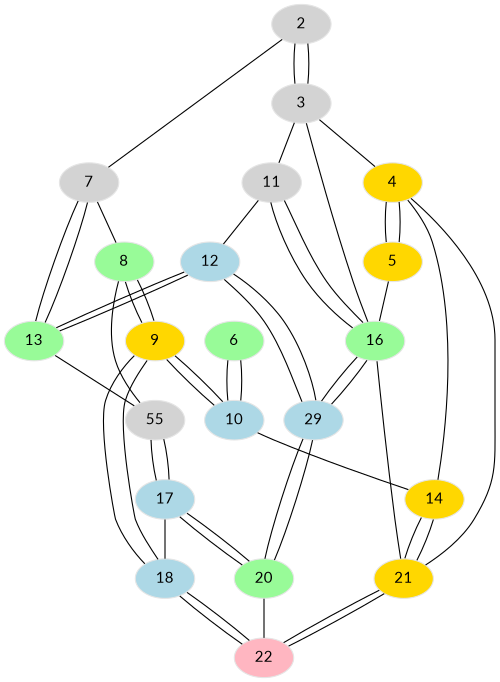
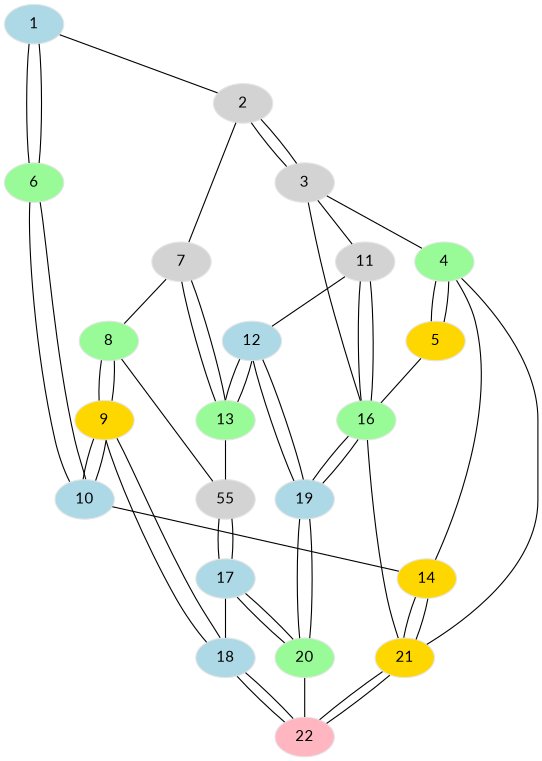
node "1": added
node "4": fillcolor gold -> palegreen
node "29": label "29" -> "19"
